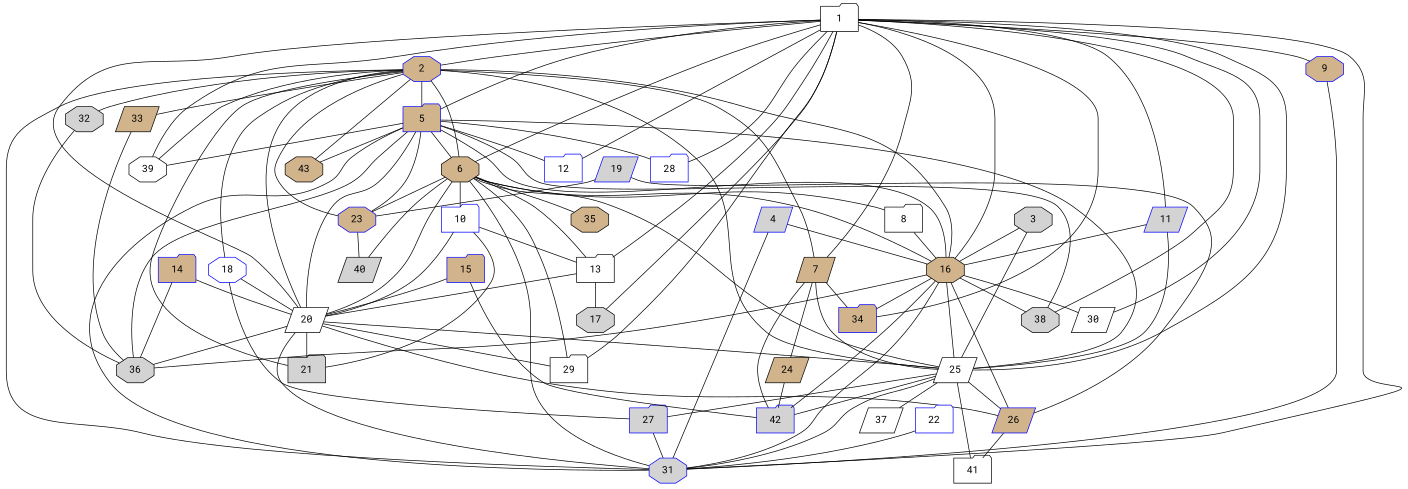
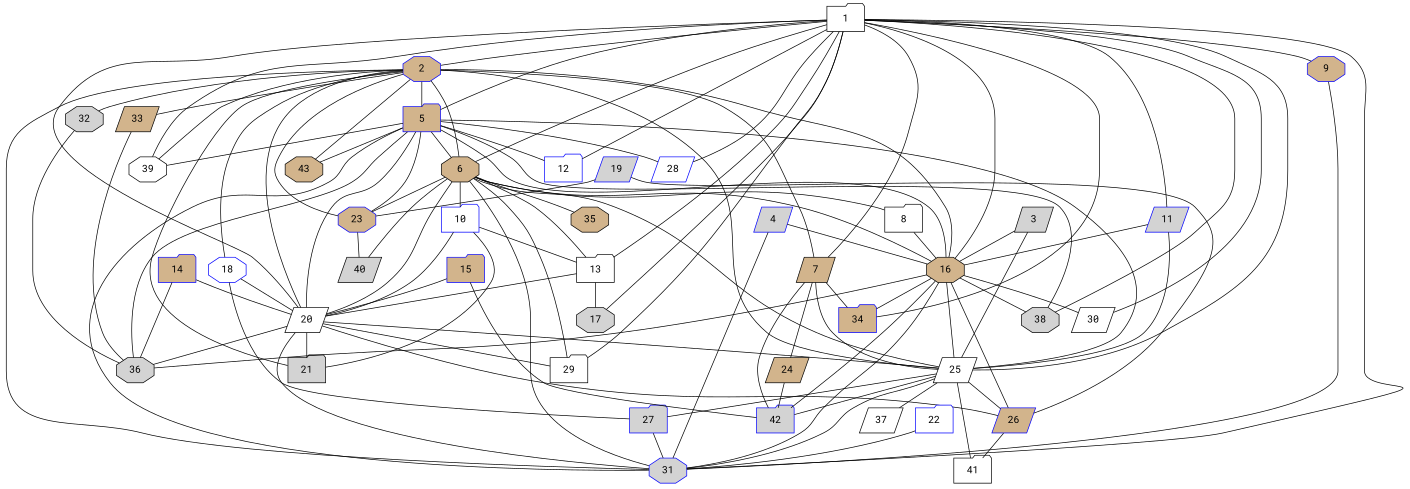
node "28": shape folder -> parallelogram
node "3": shape octagon -> parallelogram
